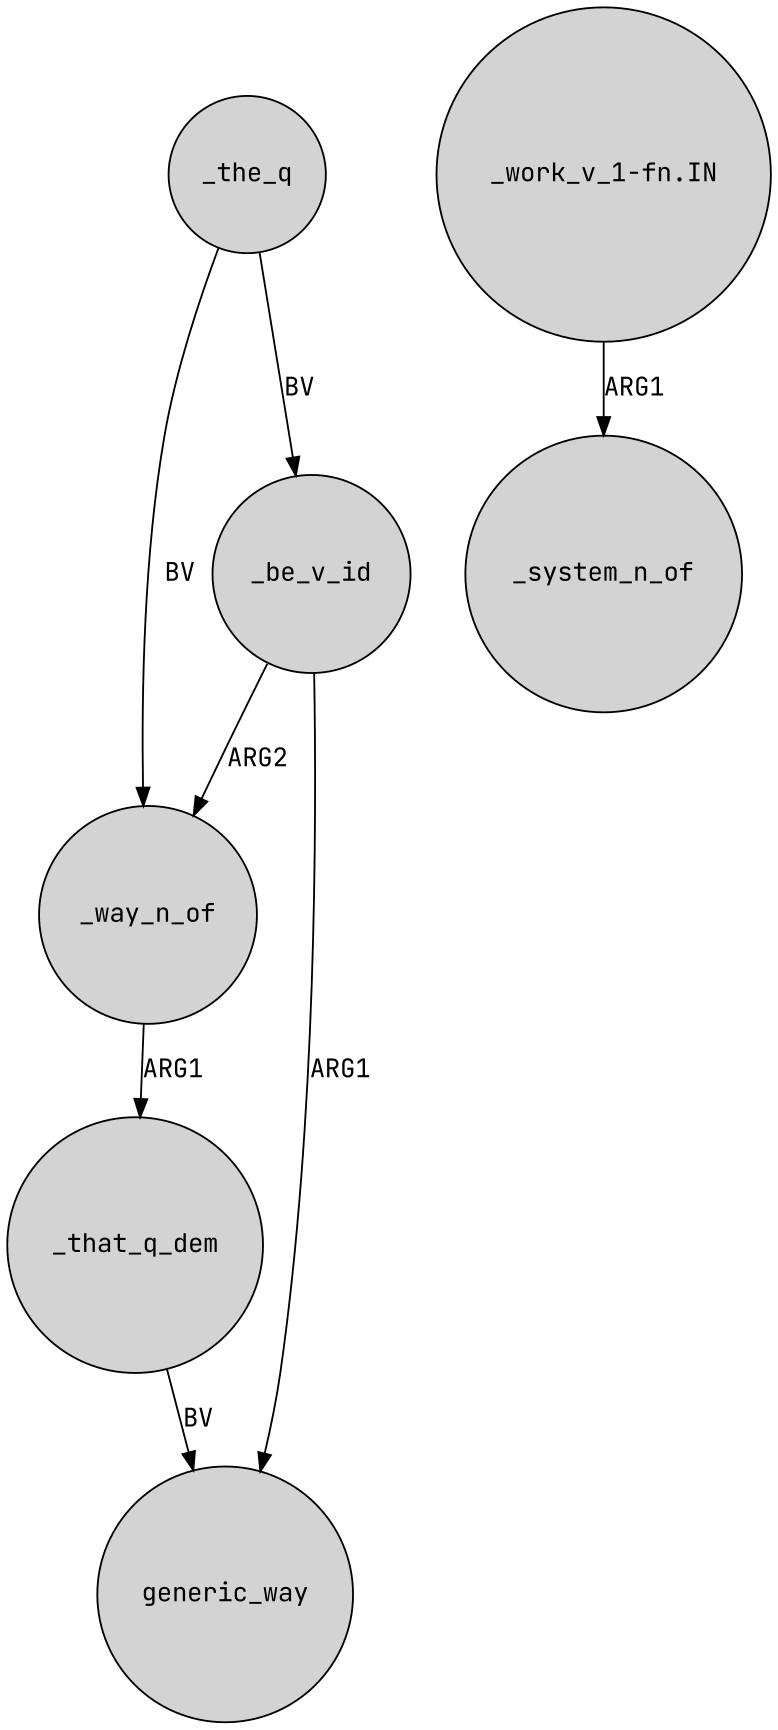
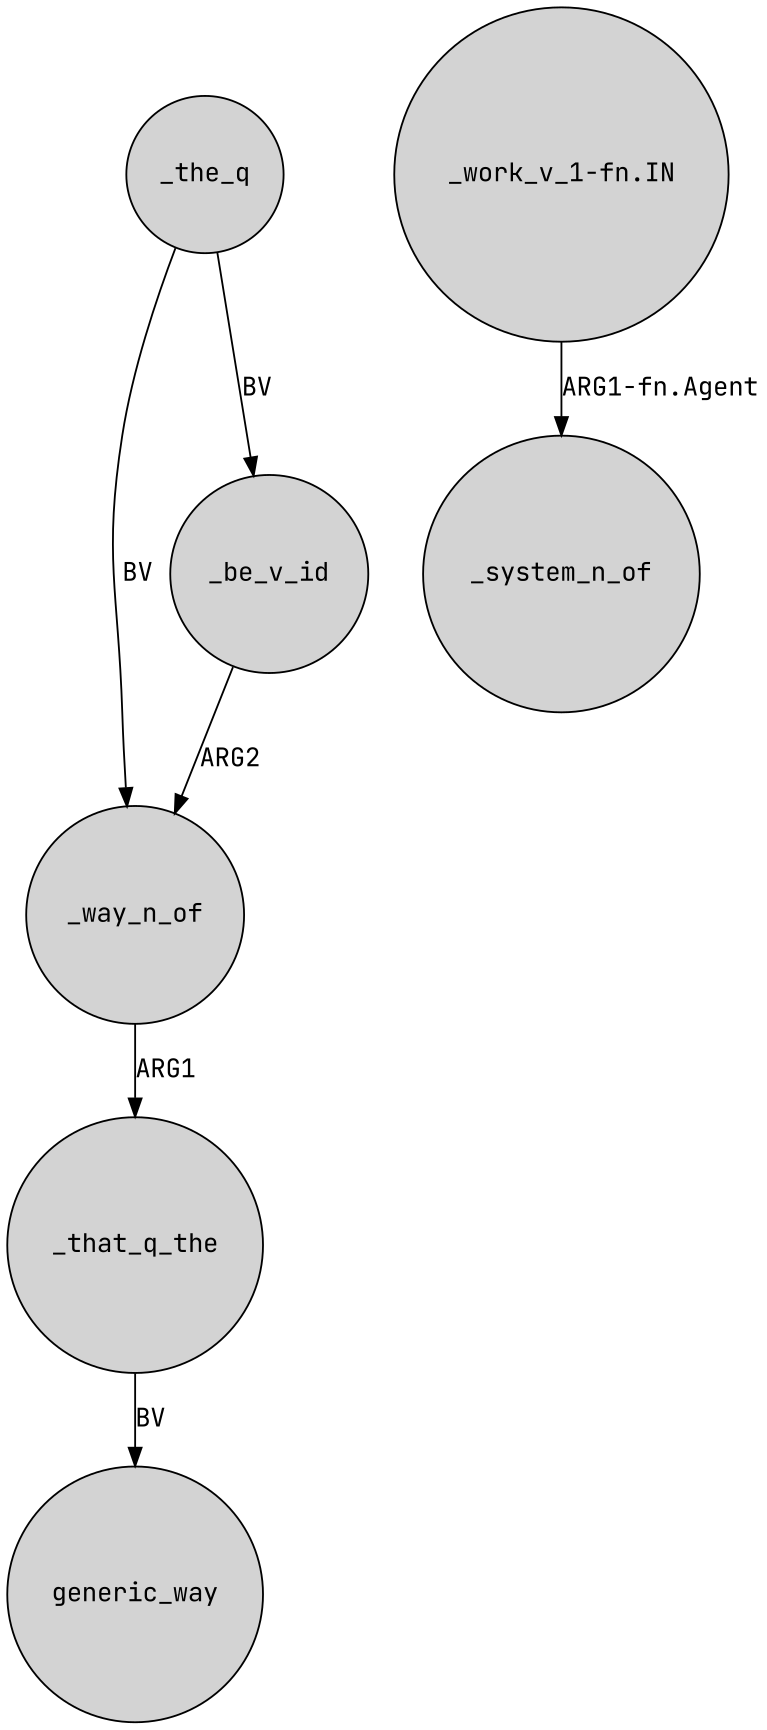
edge "_work_v_1-fn.IN" -> "_system_n_of": label "ARG1" -> "ARG1-fn.Agent"
edge "_be_v_id" -> "generic_way": removed, label "ARG1"
node "_that_q_dem": label "_that_q_dem" -> "_that_q_the"
